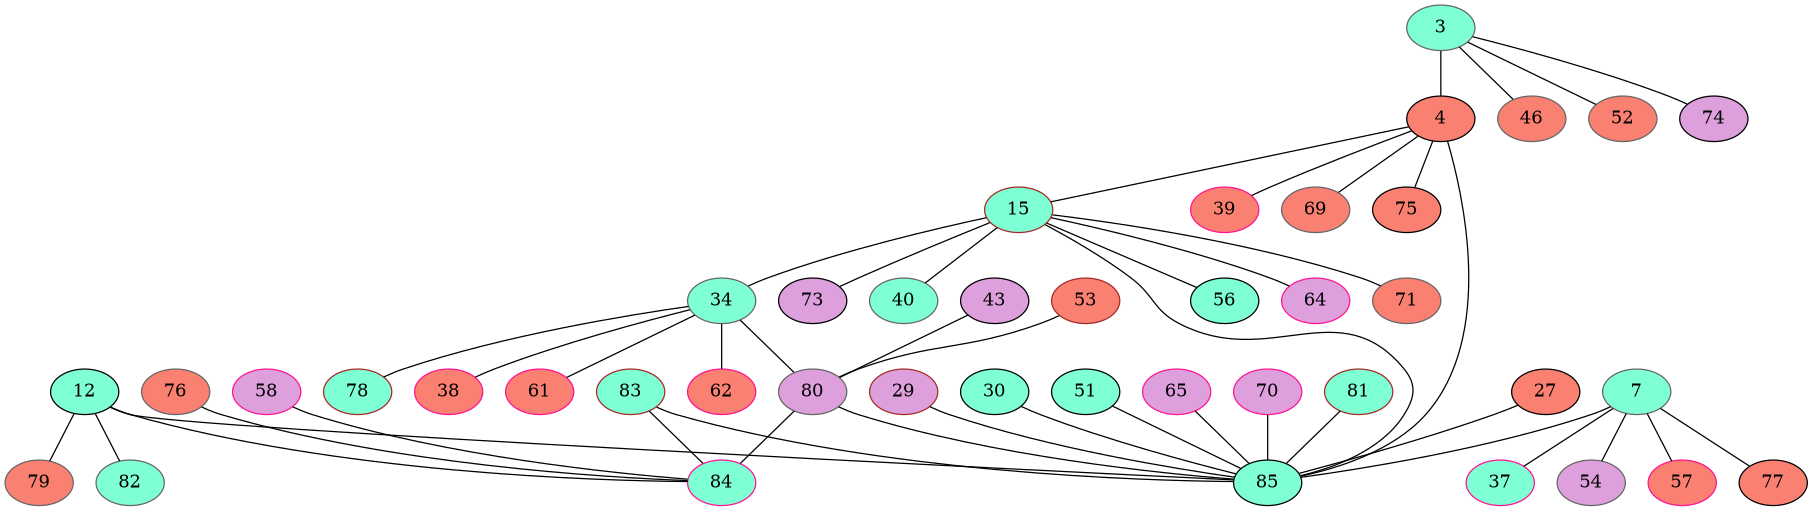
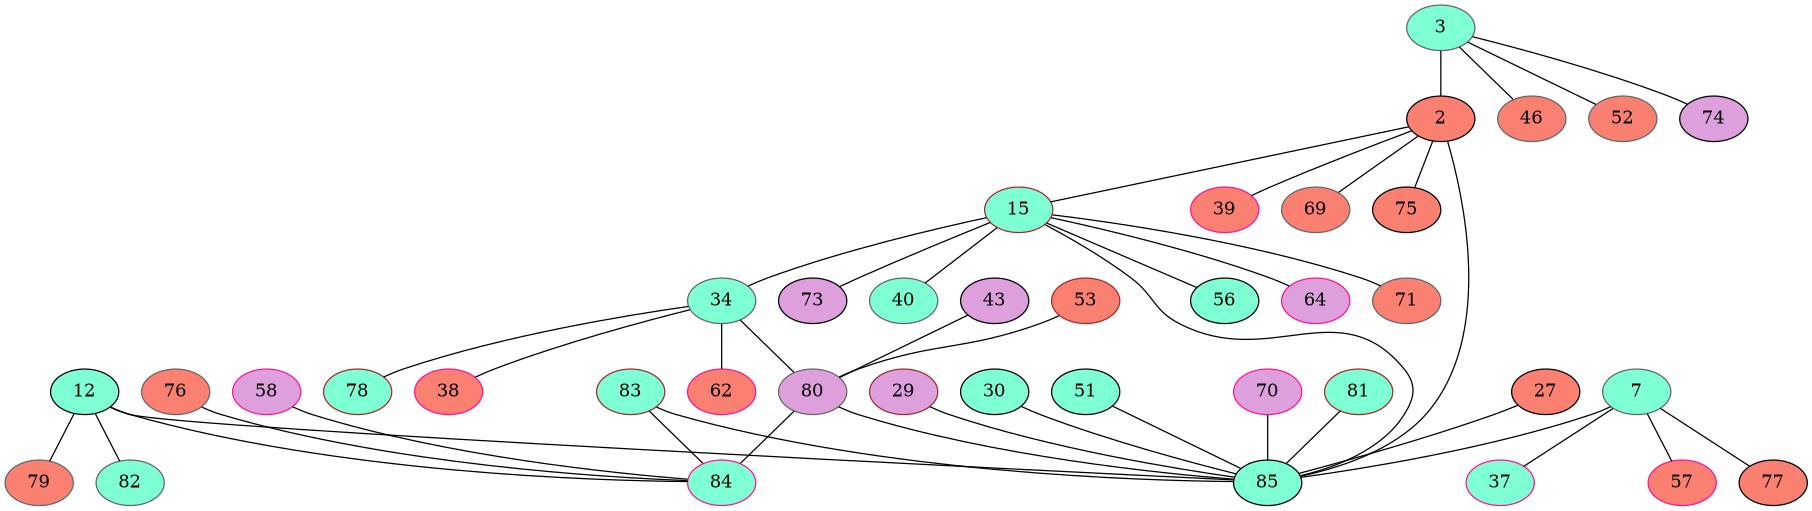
node "4": label "4" -> "2"
node "61": removed
node "65": removed
node "54": removed
